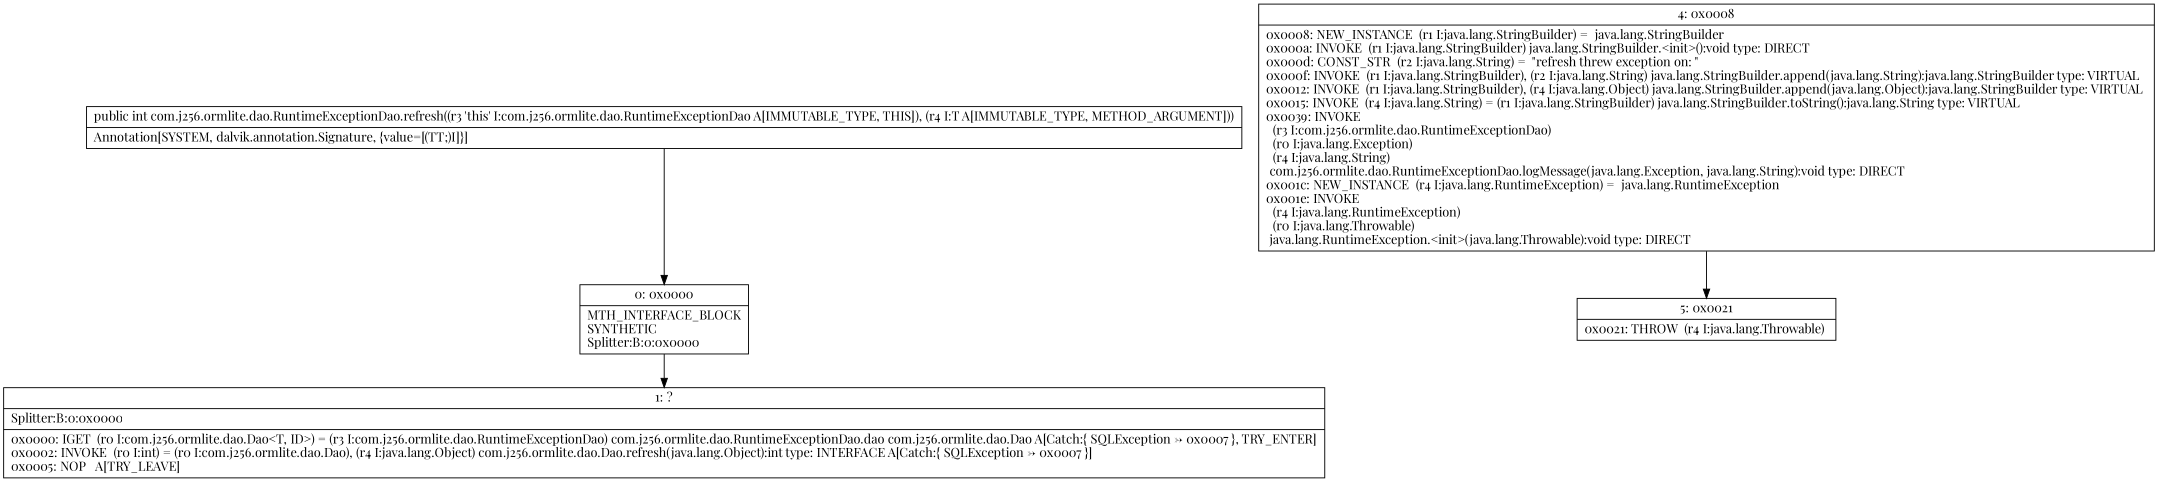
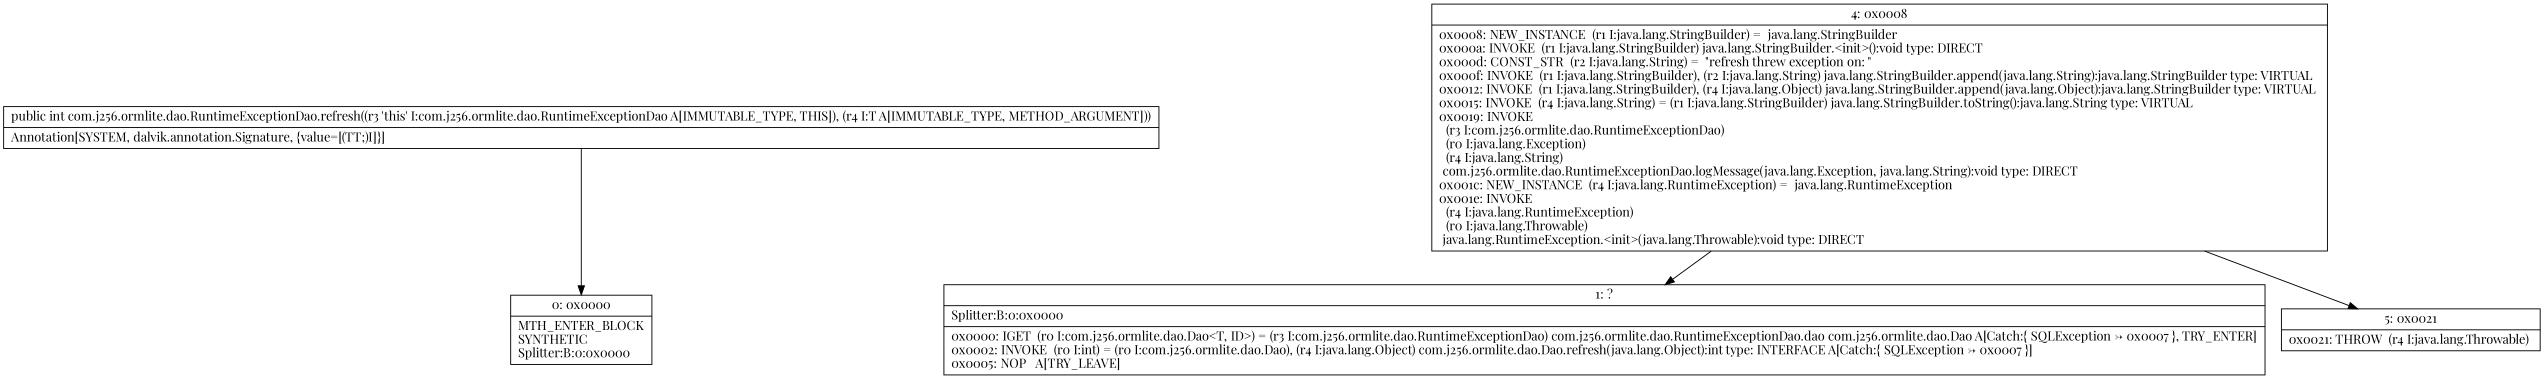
node "4: 0x0008": text "0x0039: INVOKE" -> "0x0019: INVOKE"
node "0: 0x0000": text "MTH_INTERFACE_BLOCK" -> "MTH_ENTER_BLOCK"
edge "0: 0x0000" -> "1: ?": now "4: 0x0008" -> "1: ?"
